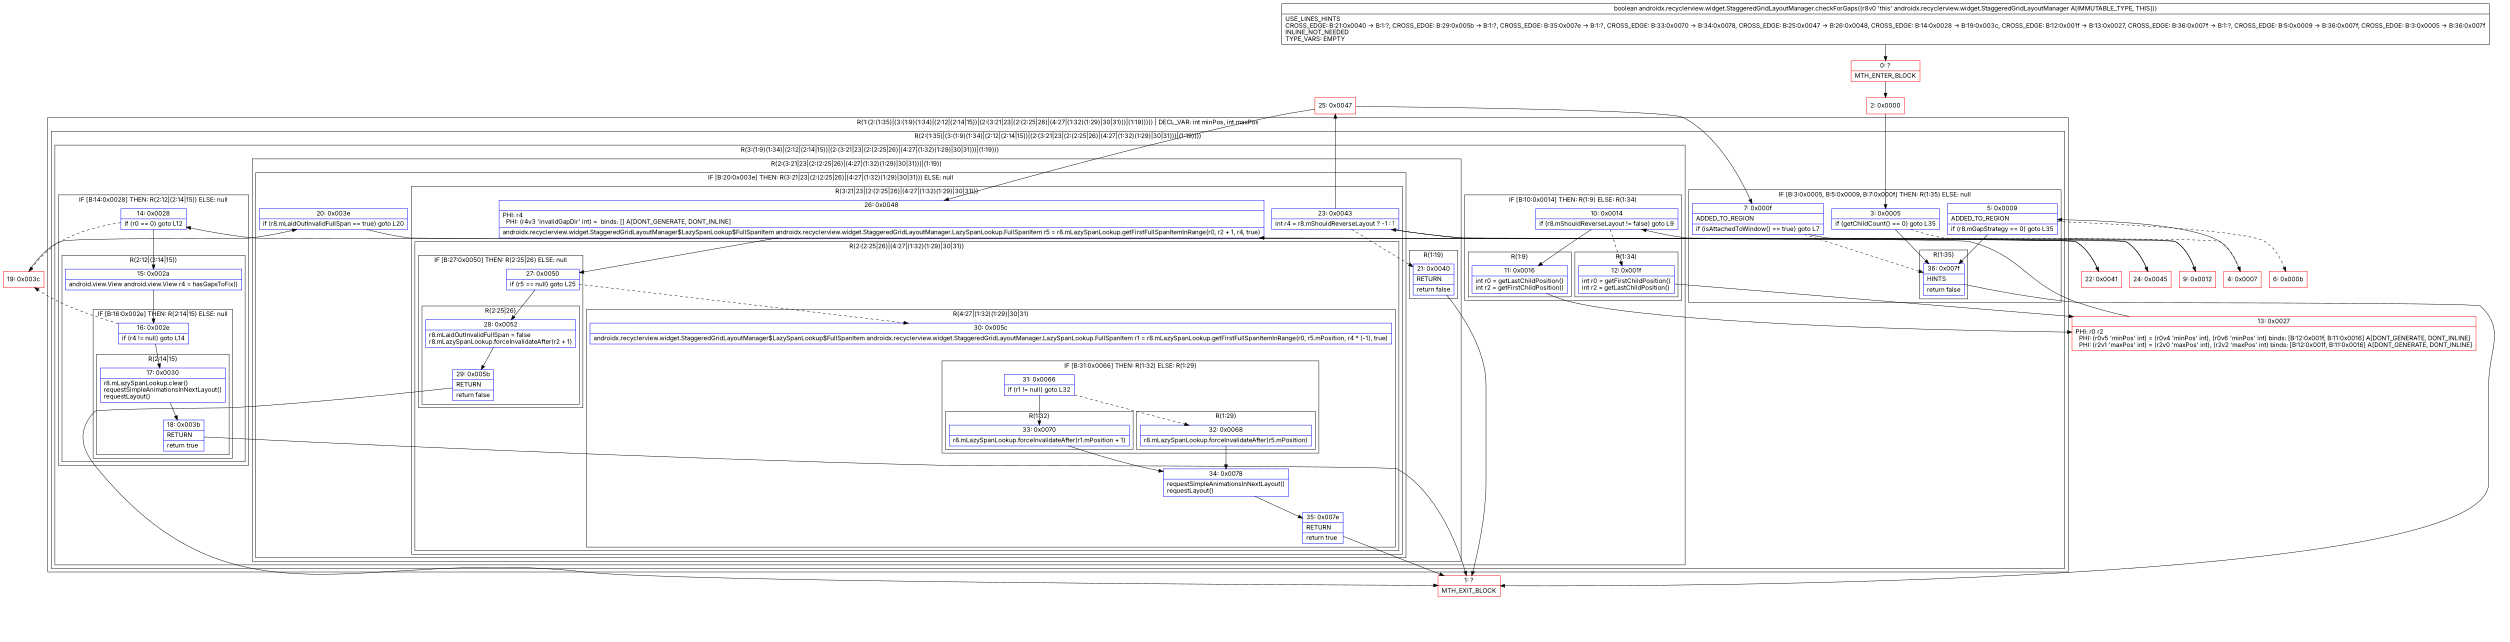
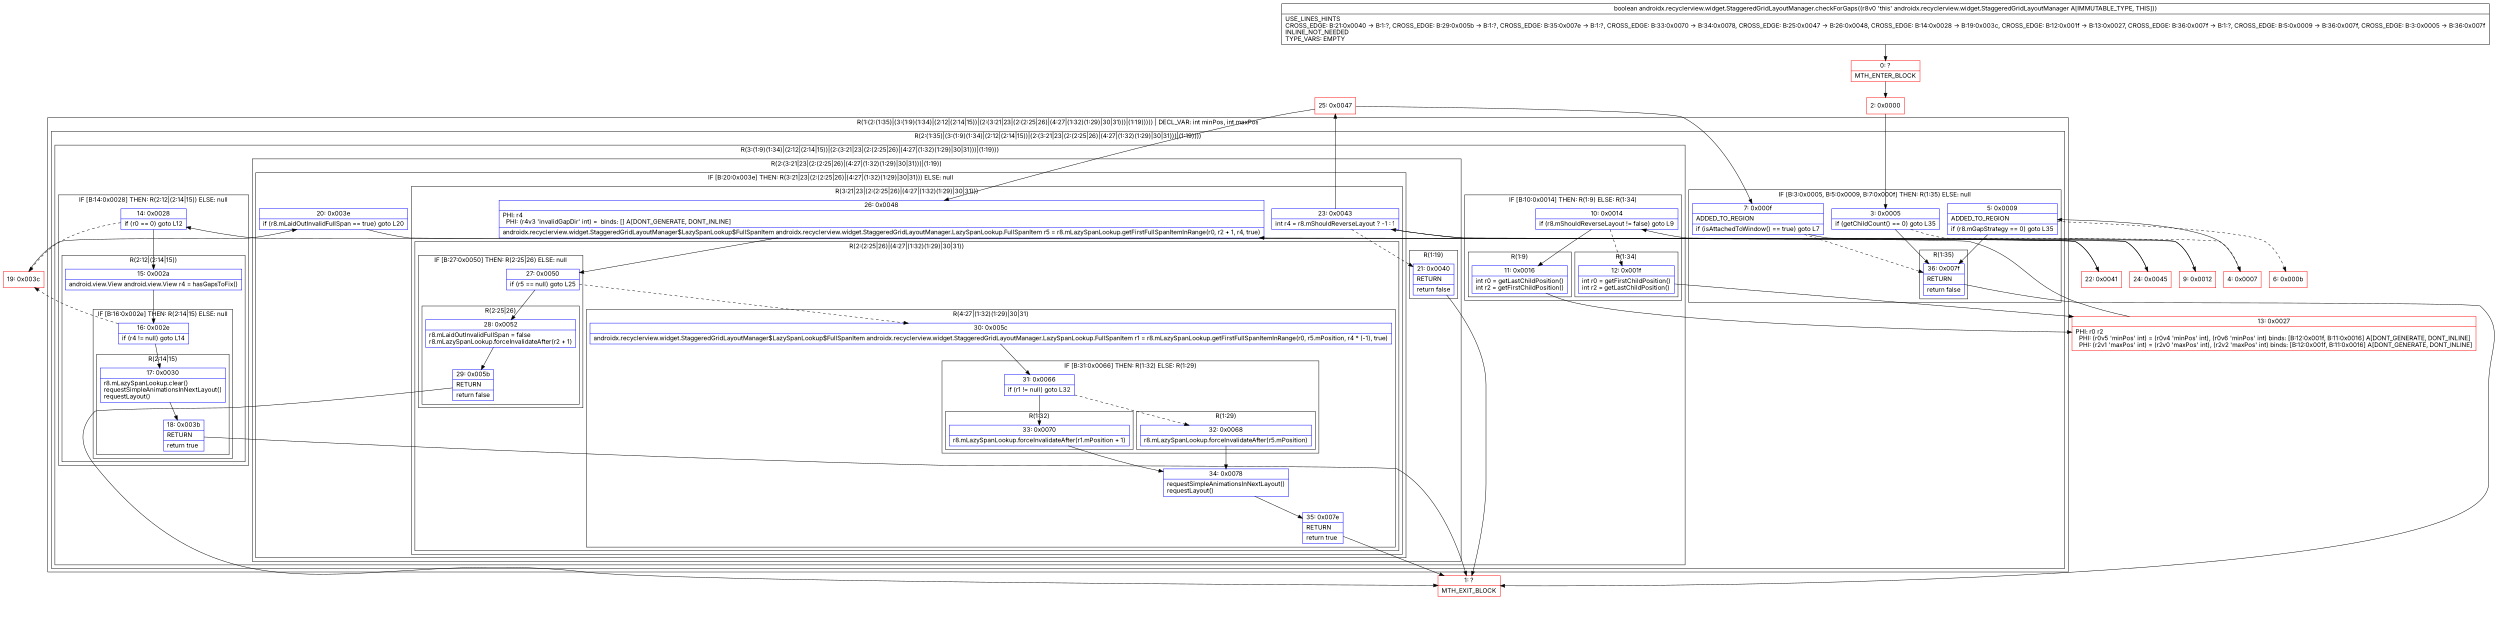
node "36: 0x007f": text "HINTS" -> "RETURN"
edge "30: 0x005c" -> "31: 0x0066": added
